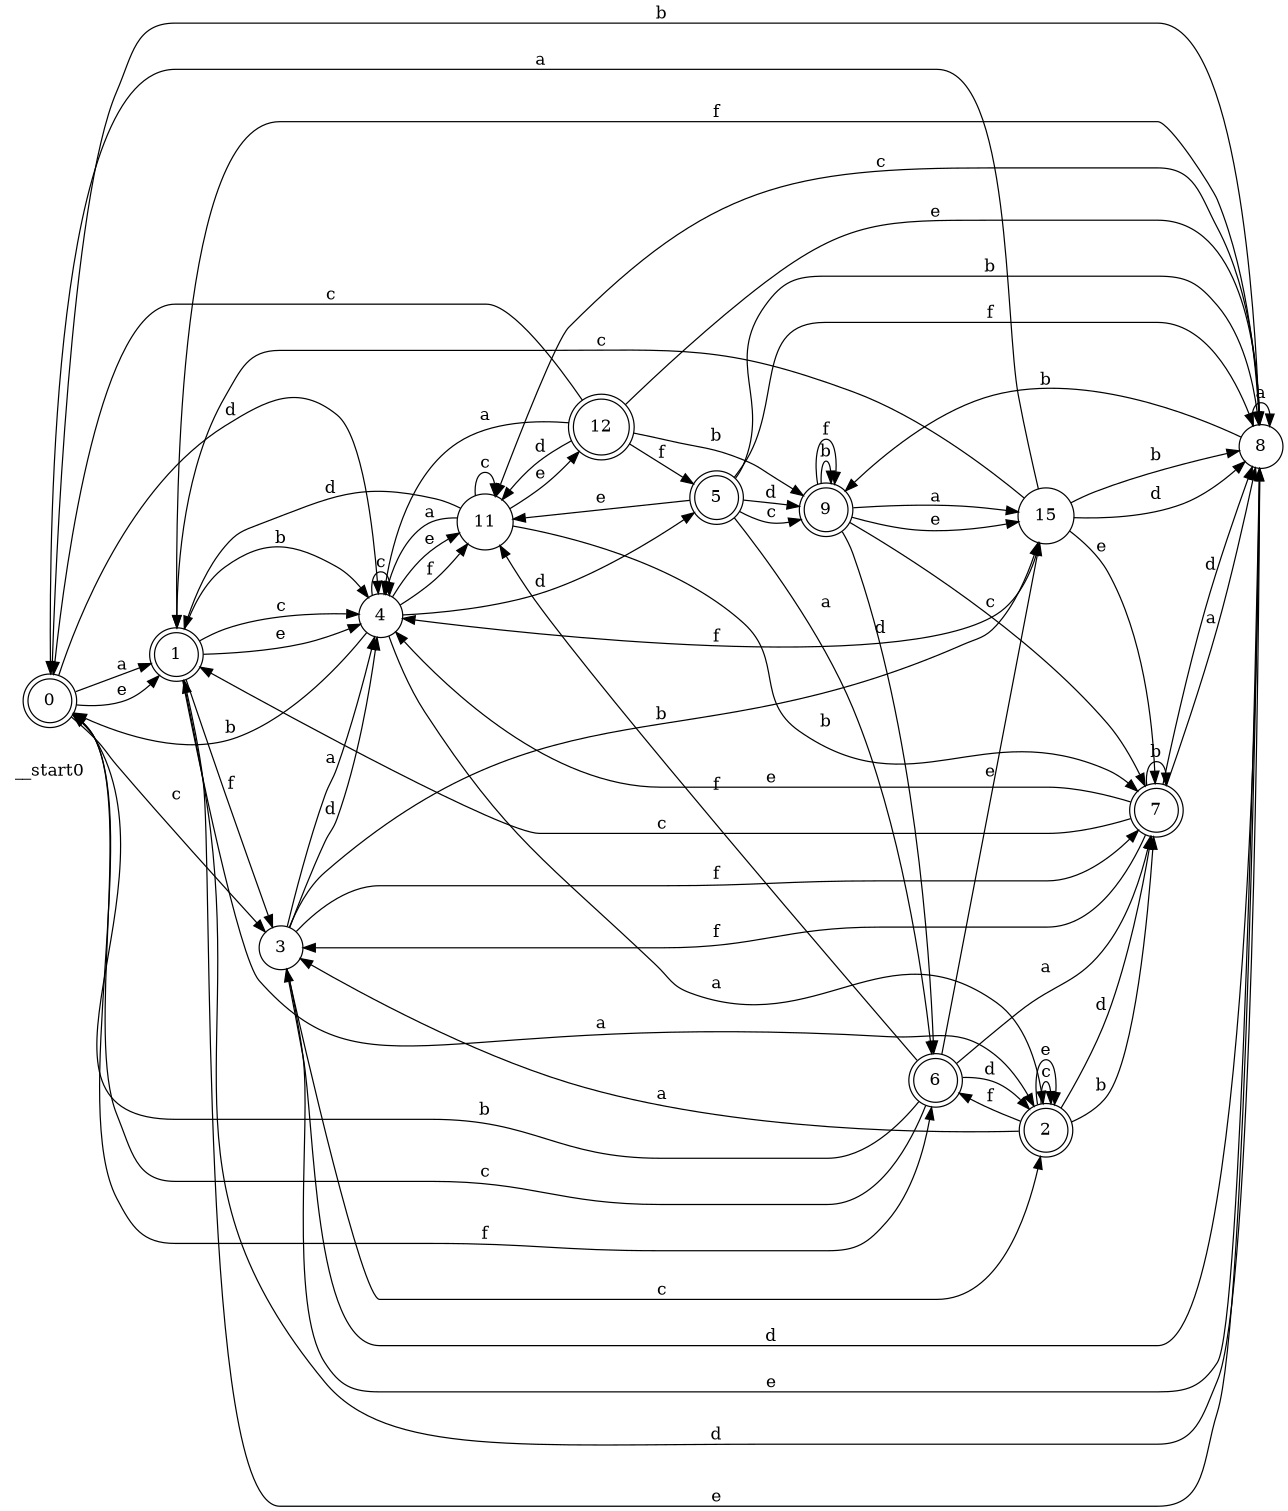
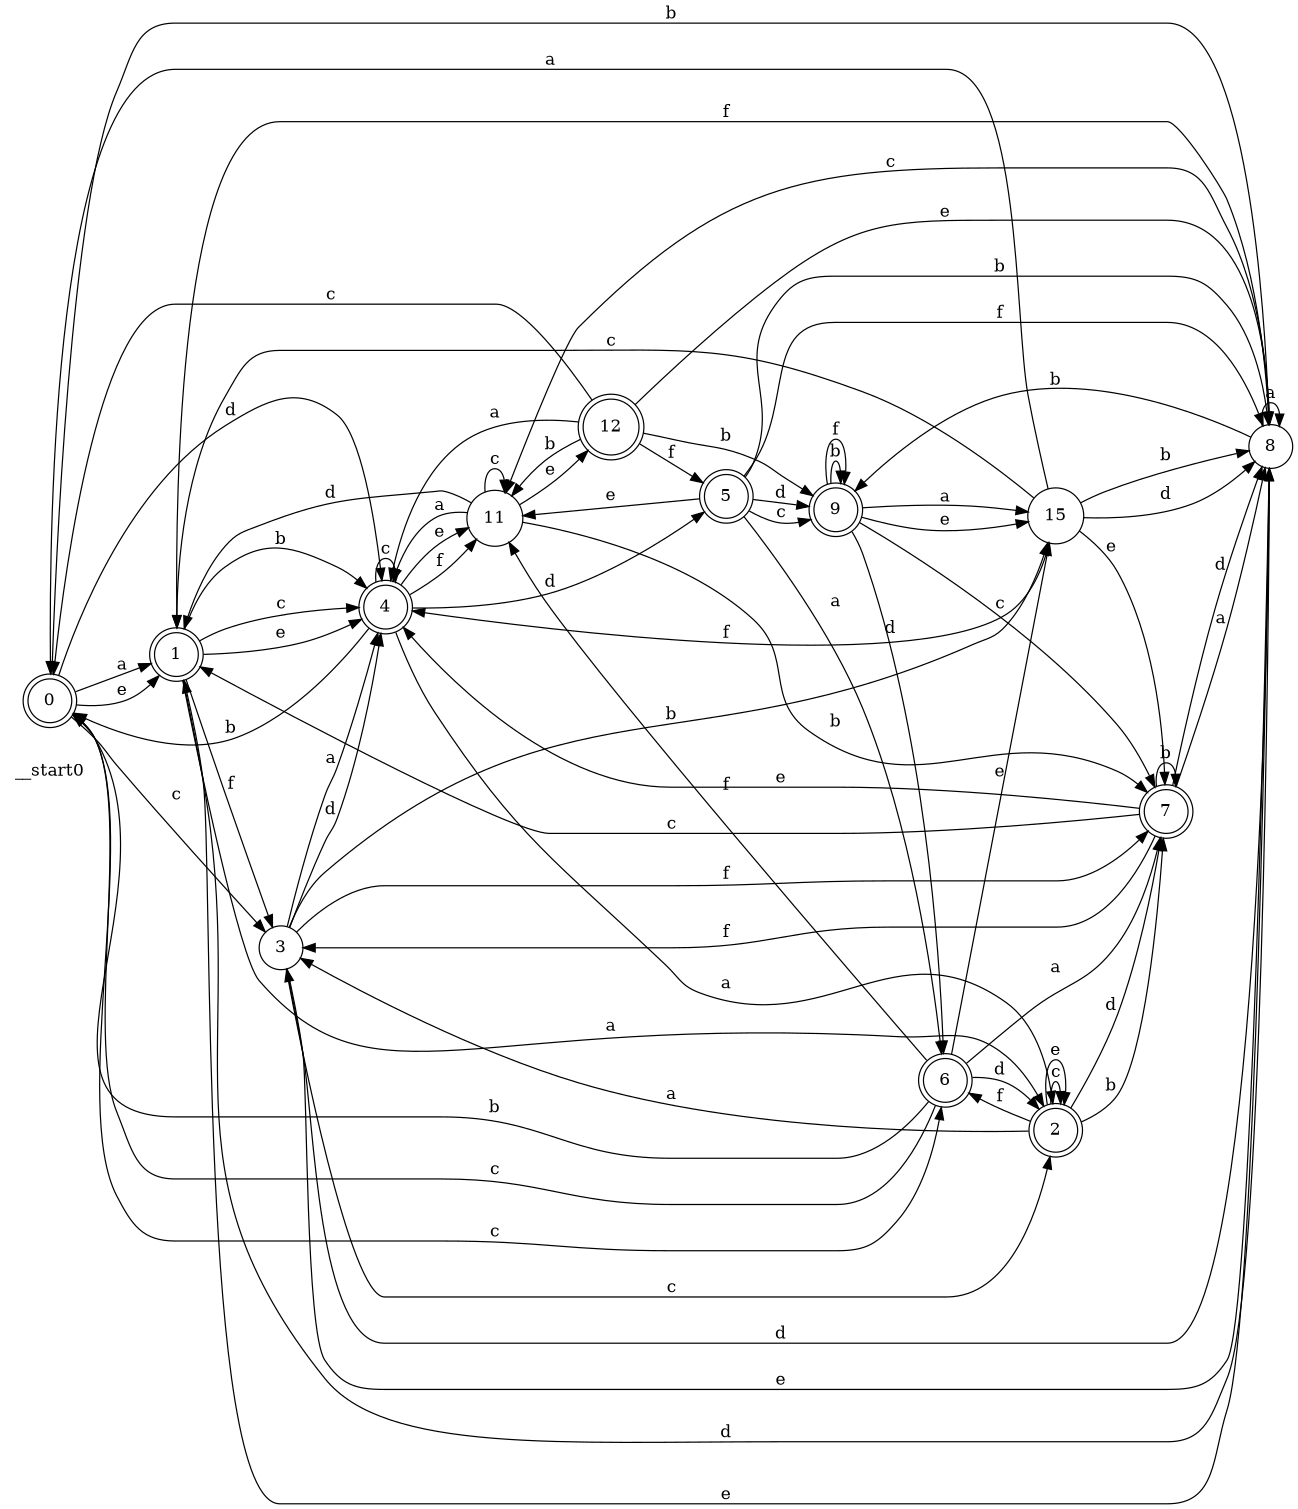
edge "12" -> "11": label "d" -> "b"
node "4": shape circle -> doublecircle
edge "0" -> "6": label "f" -> "c"
